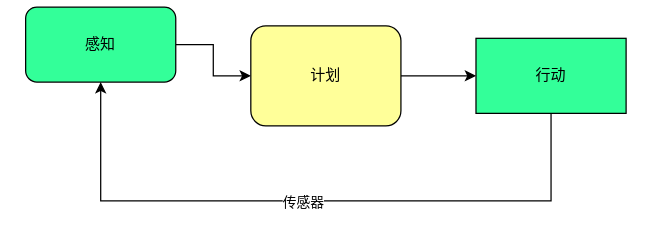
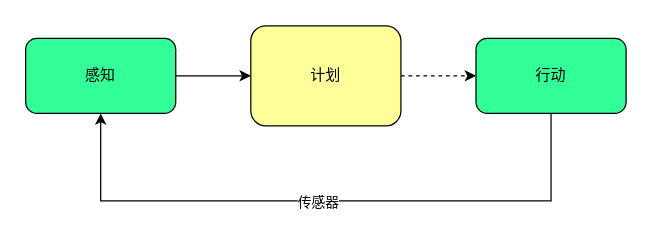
node "感知": moved (101, 44) -> (101, 76)
edge "计划" -> "行动": style solid -> dashed
node "行动": shape rectangle -> rounded rectangle
